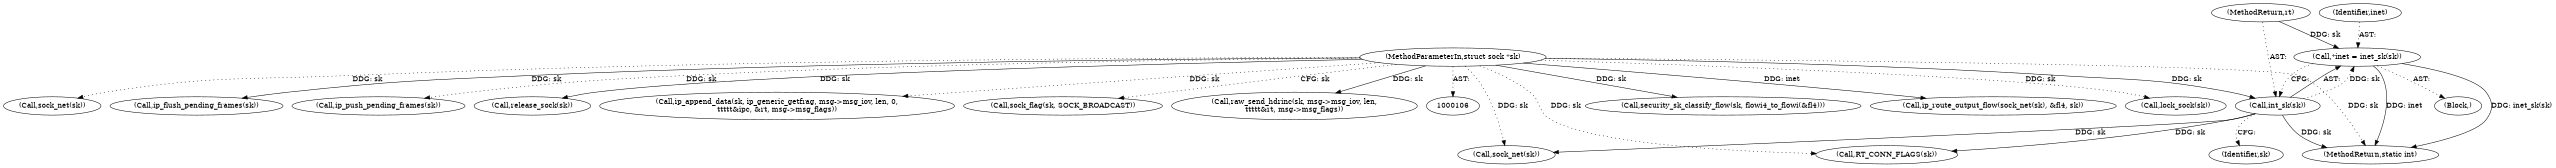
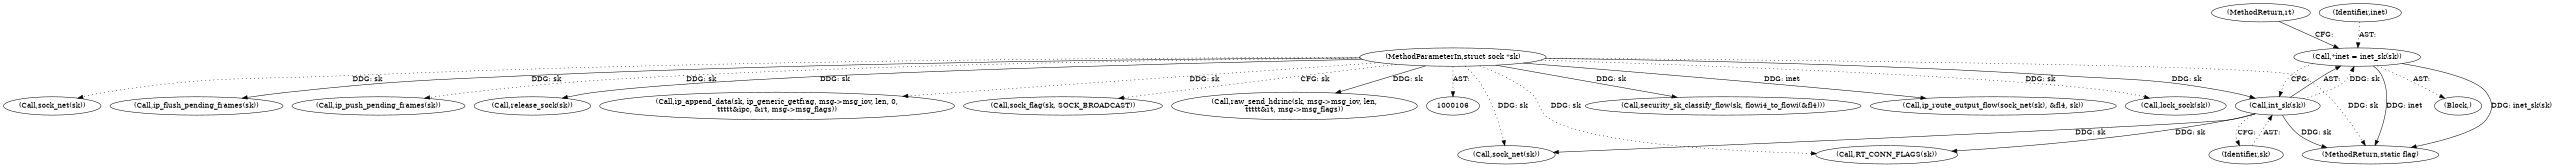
edge "(MethodReturn,rt)" -> "(Call,*inet = inet_sk(sk))": label "DDG: sk" -> "CFG: "
edge "(MethodReturn,rt)" -> "(Call,int_sk(sk))": now "(Identifier,sk)" -> "(Call,int_sk(sk))"
node "(MethodReturn,static int)": label "(MethodReturn,static int)" -> "(MethodReturn,static flag)"
